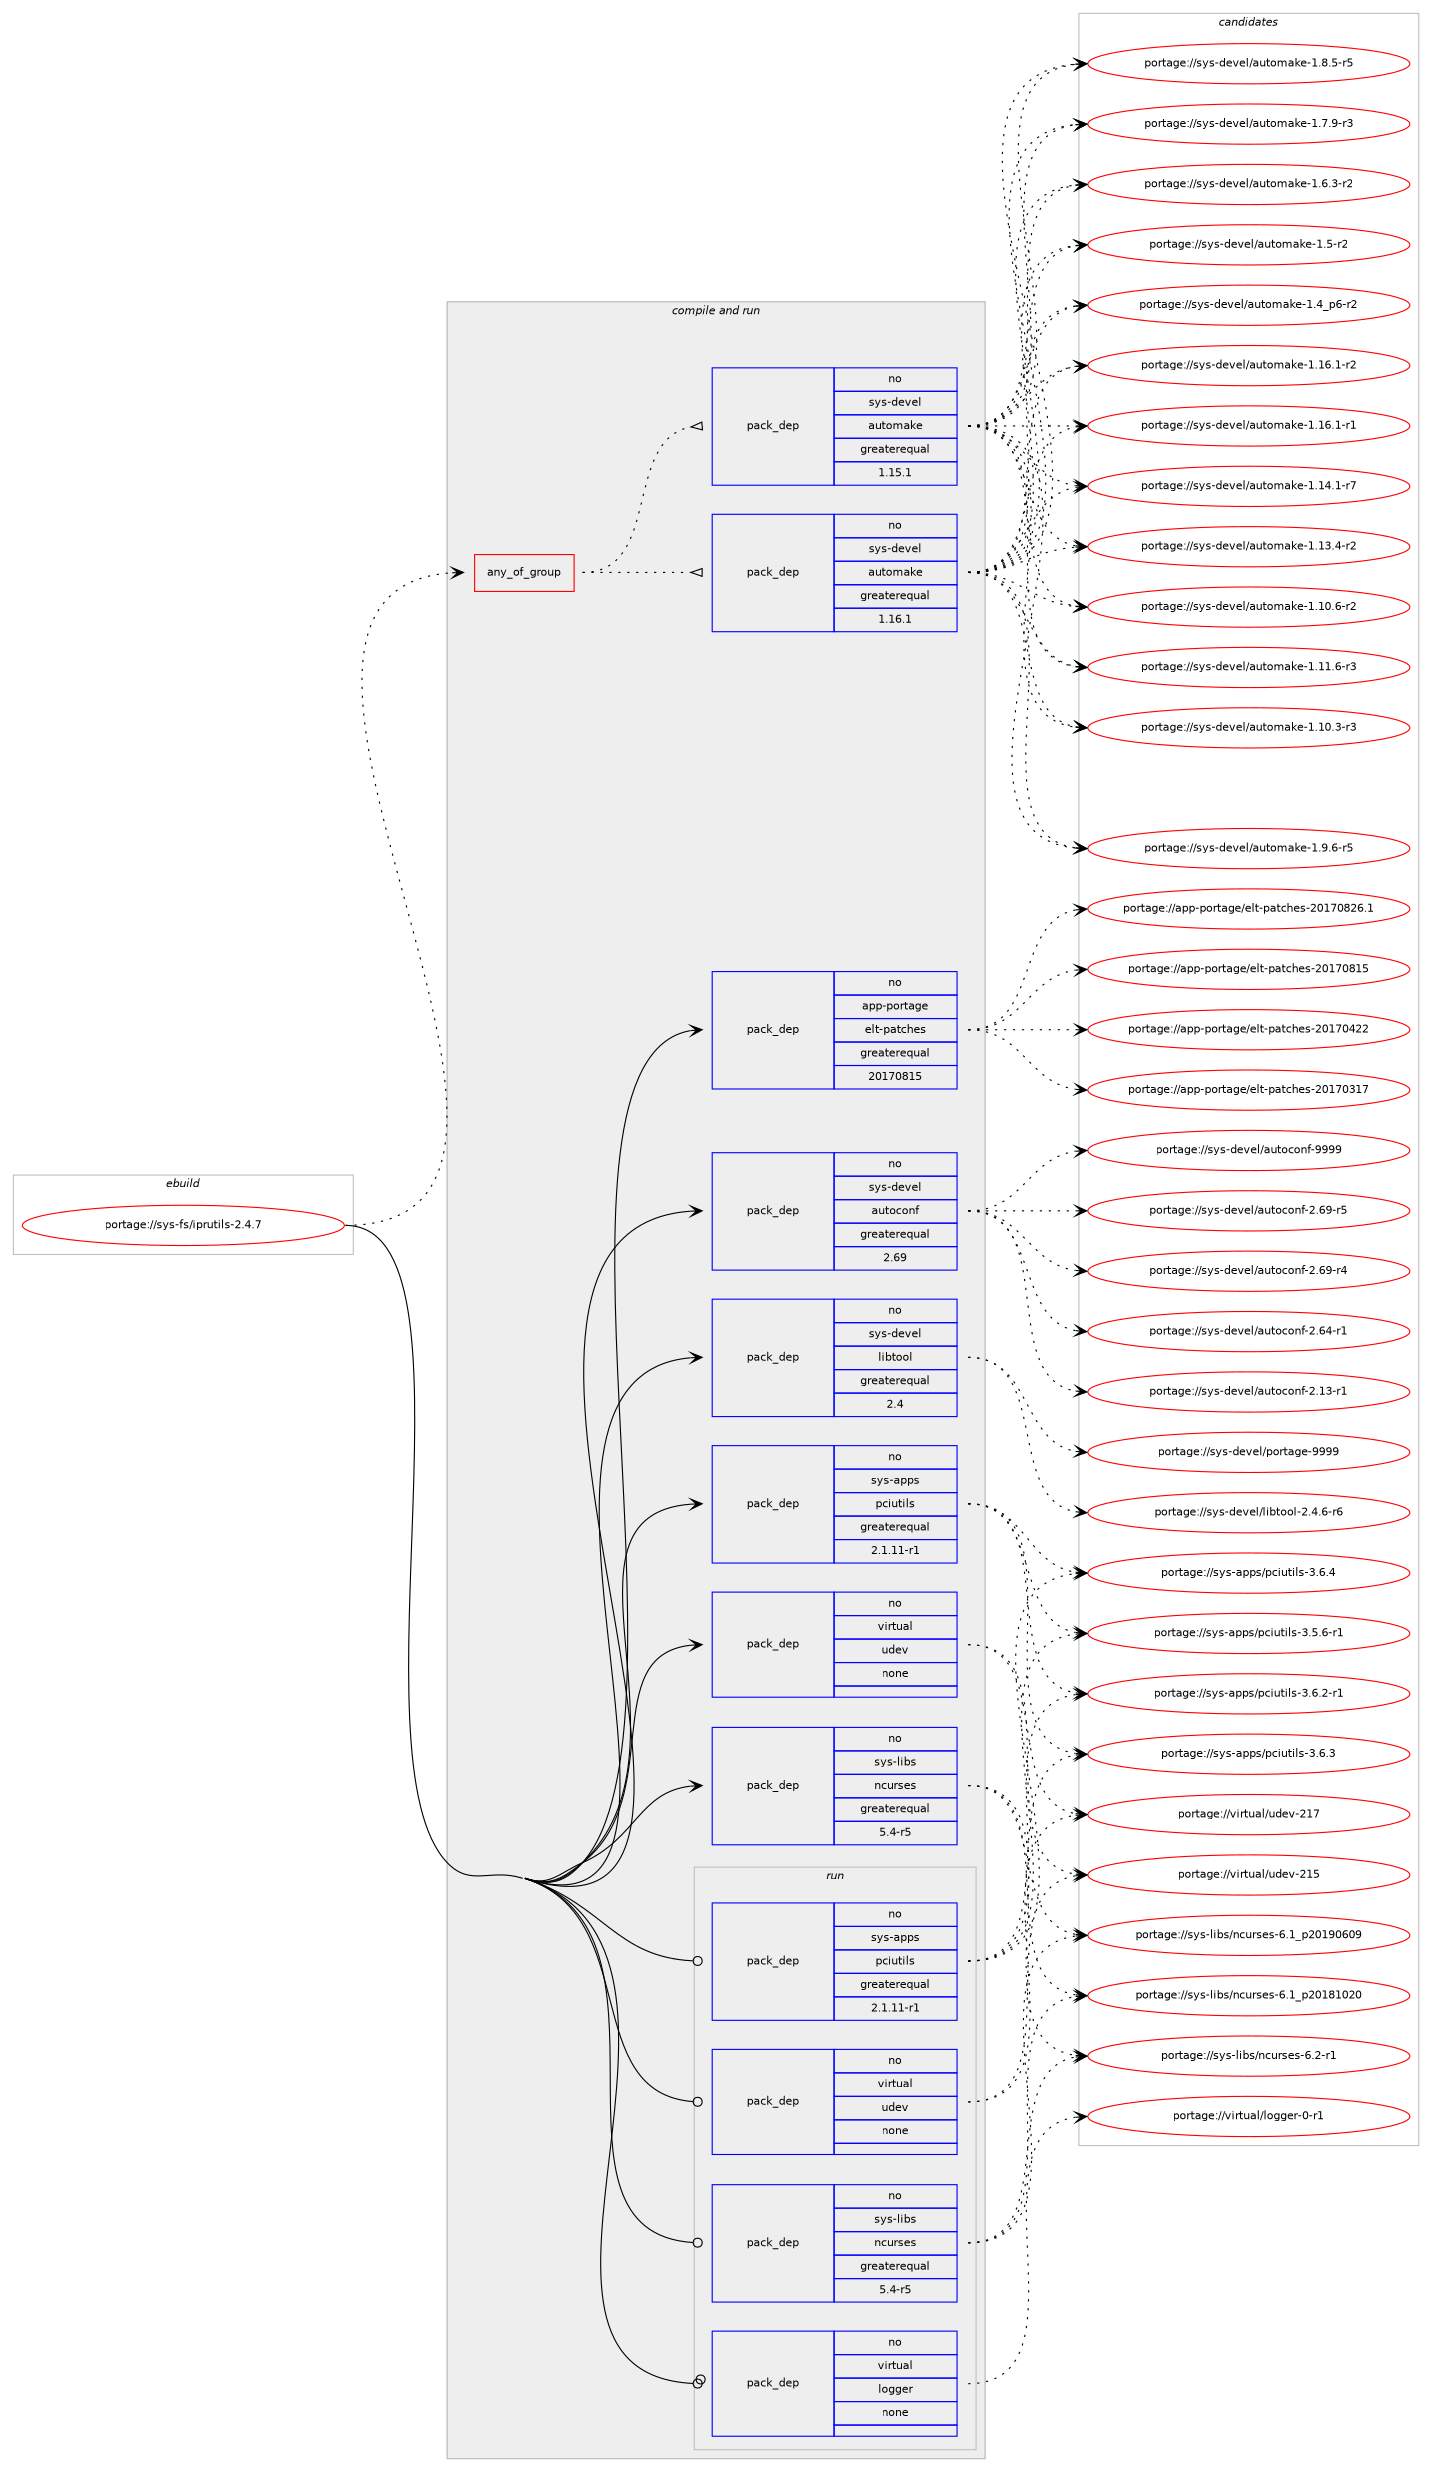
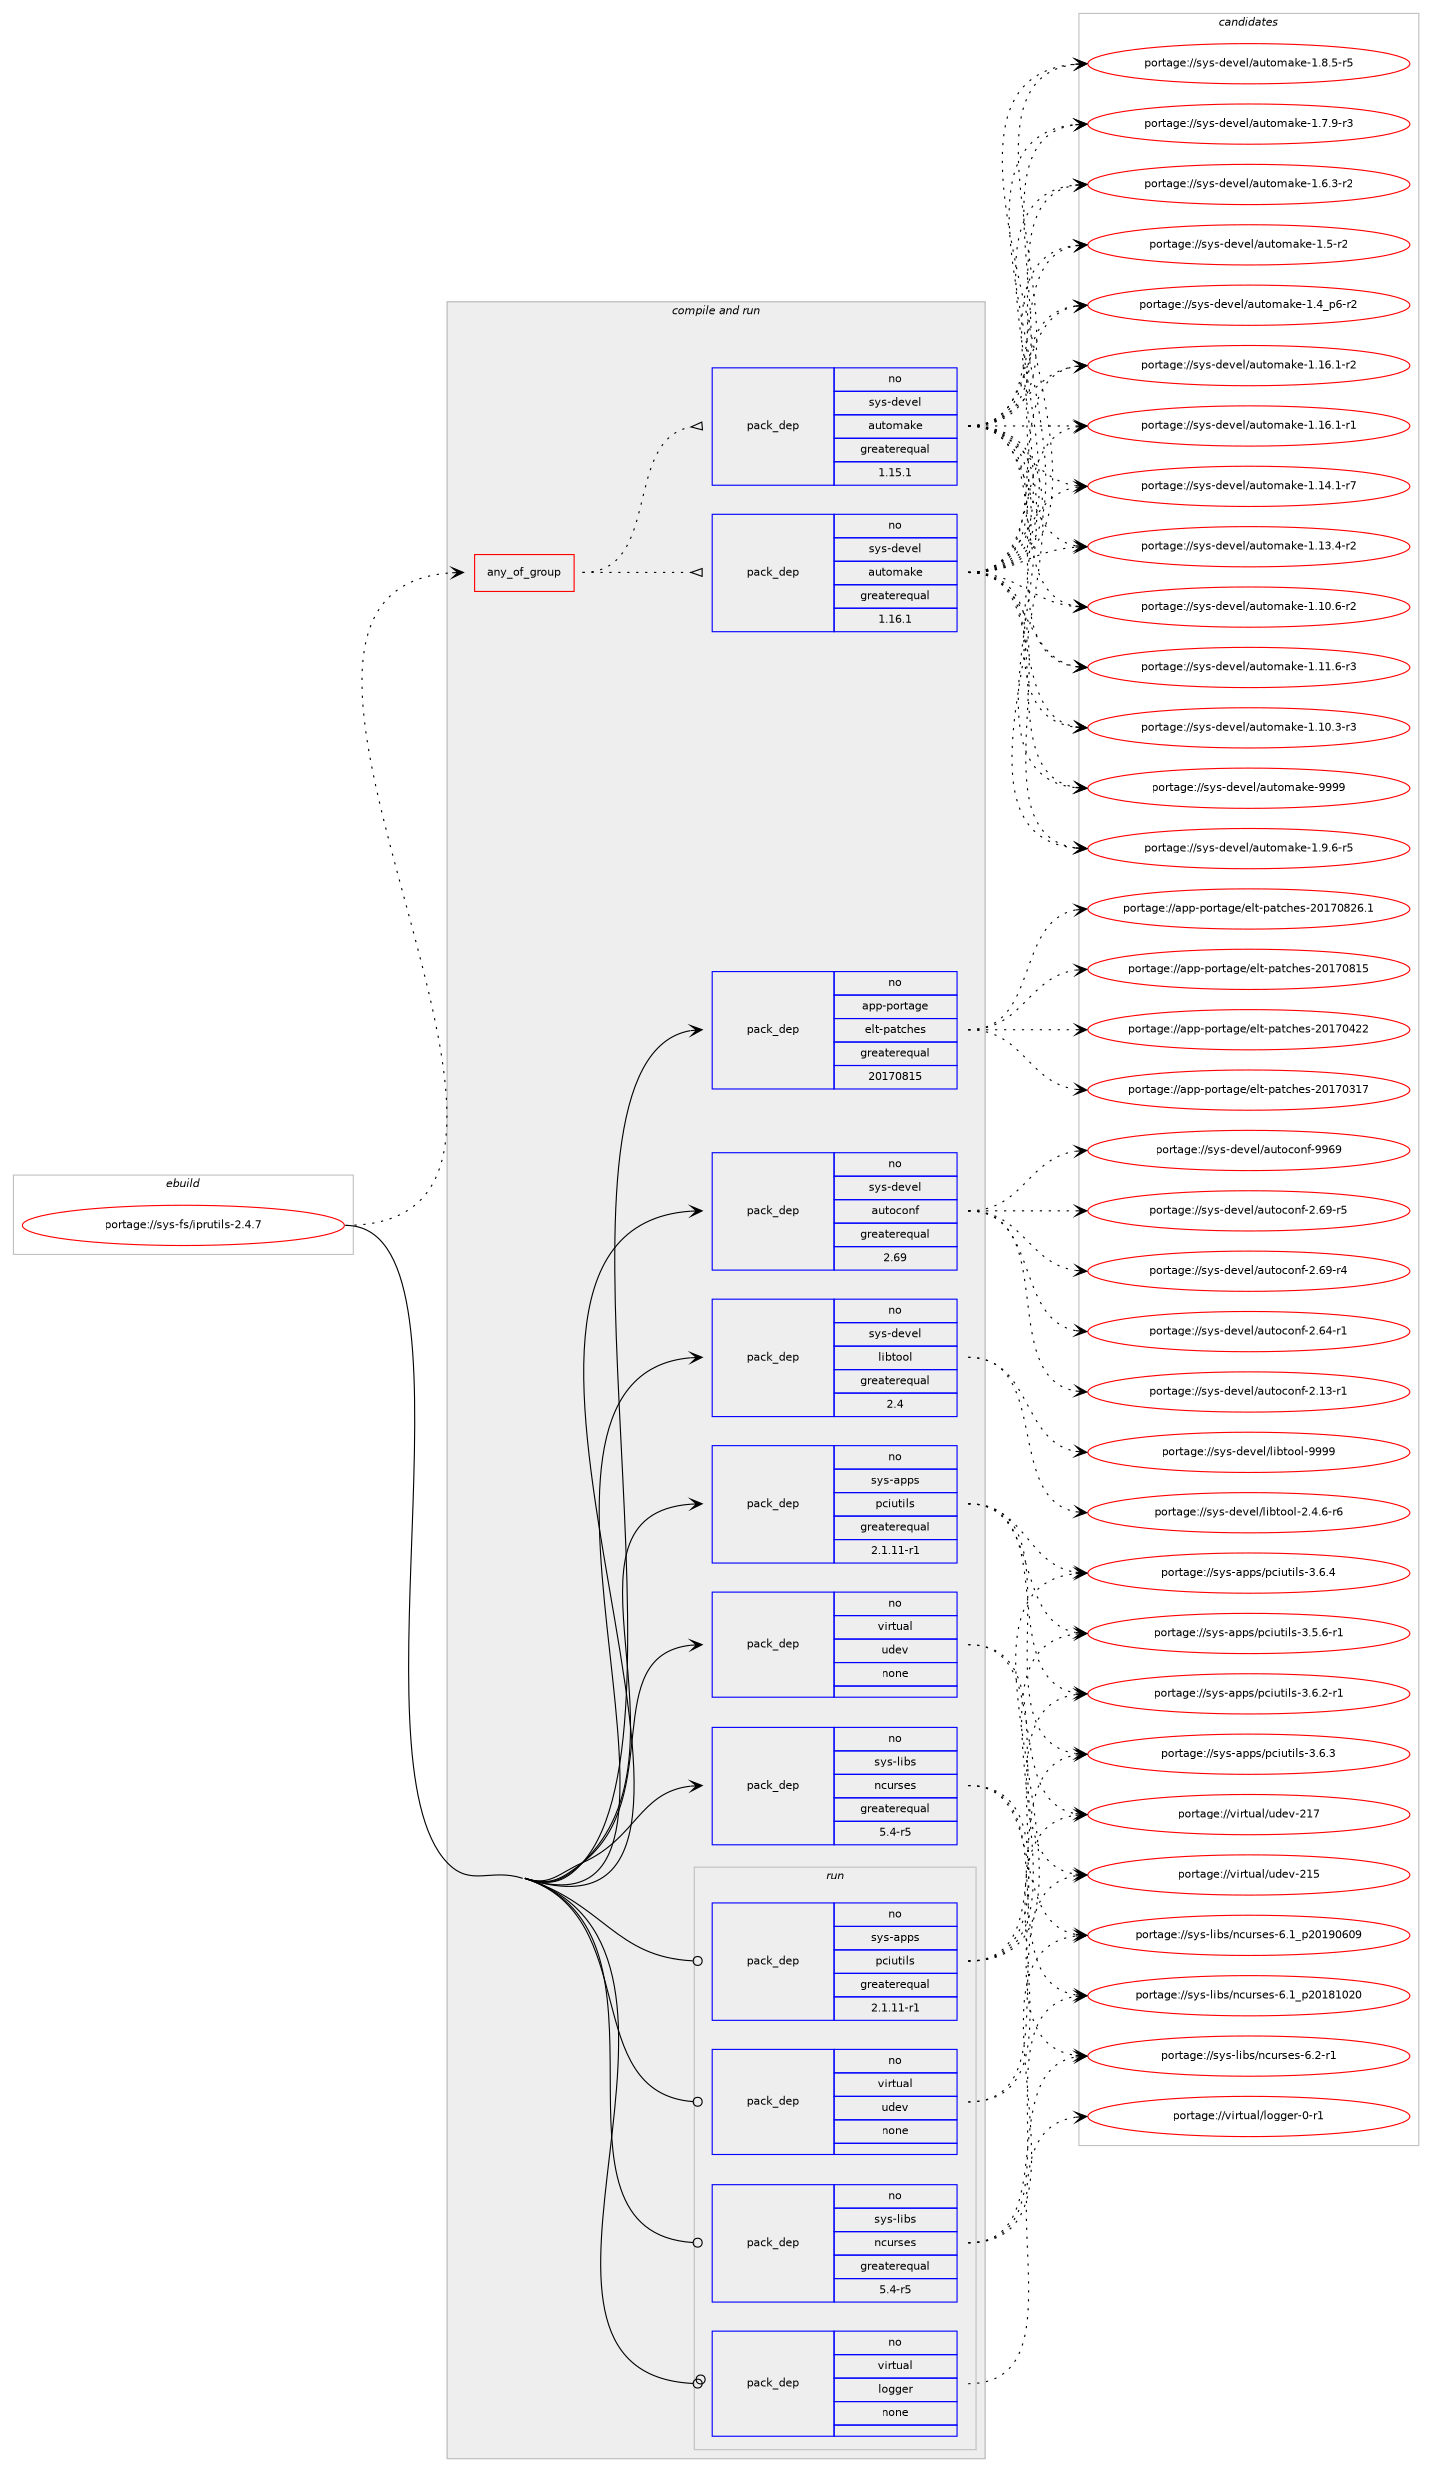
node "portage://sys-devel/automake-9999": added
node "portage://sys-devel/autoconf-9999": label "portage://sys-devel/autoconf-9999" -> "portage://sys-devel/autoconf-9969"
node "portage://sys-devel/portage-9999": label "portage://sys-devel/portage-9999" -> "portage://sys-devel/libtool-9999"
